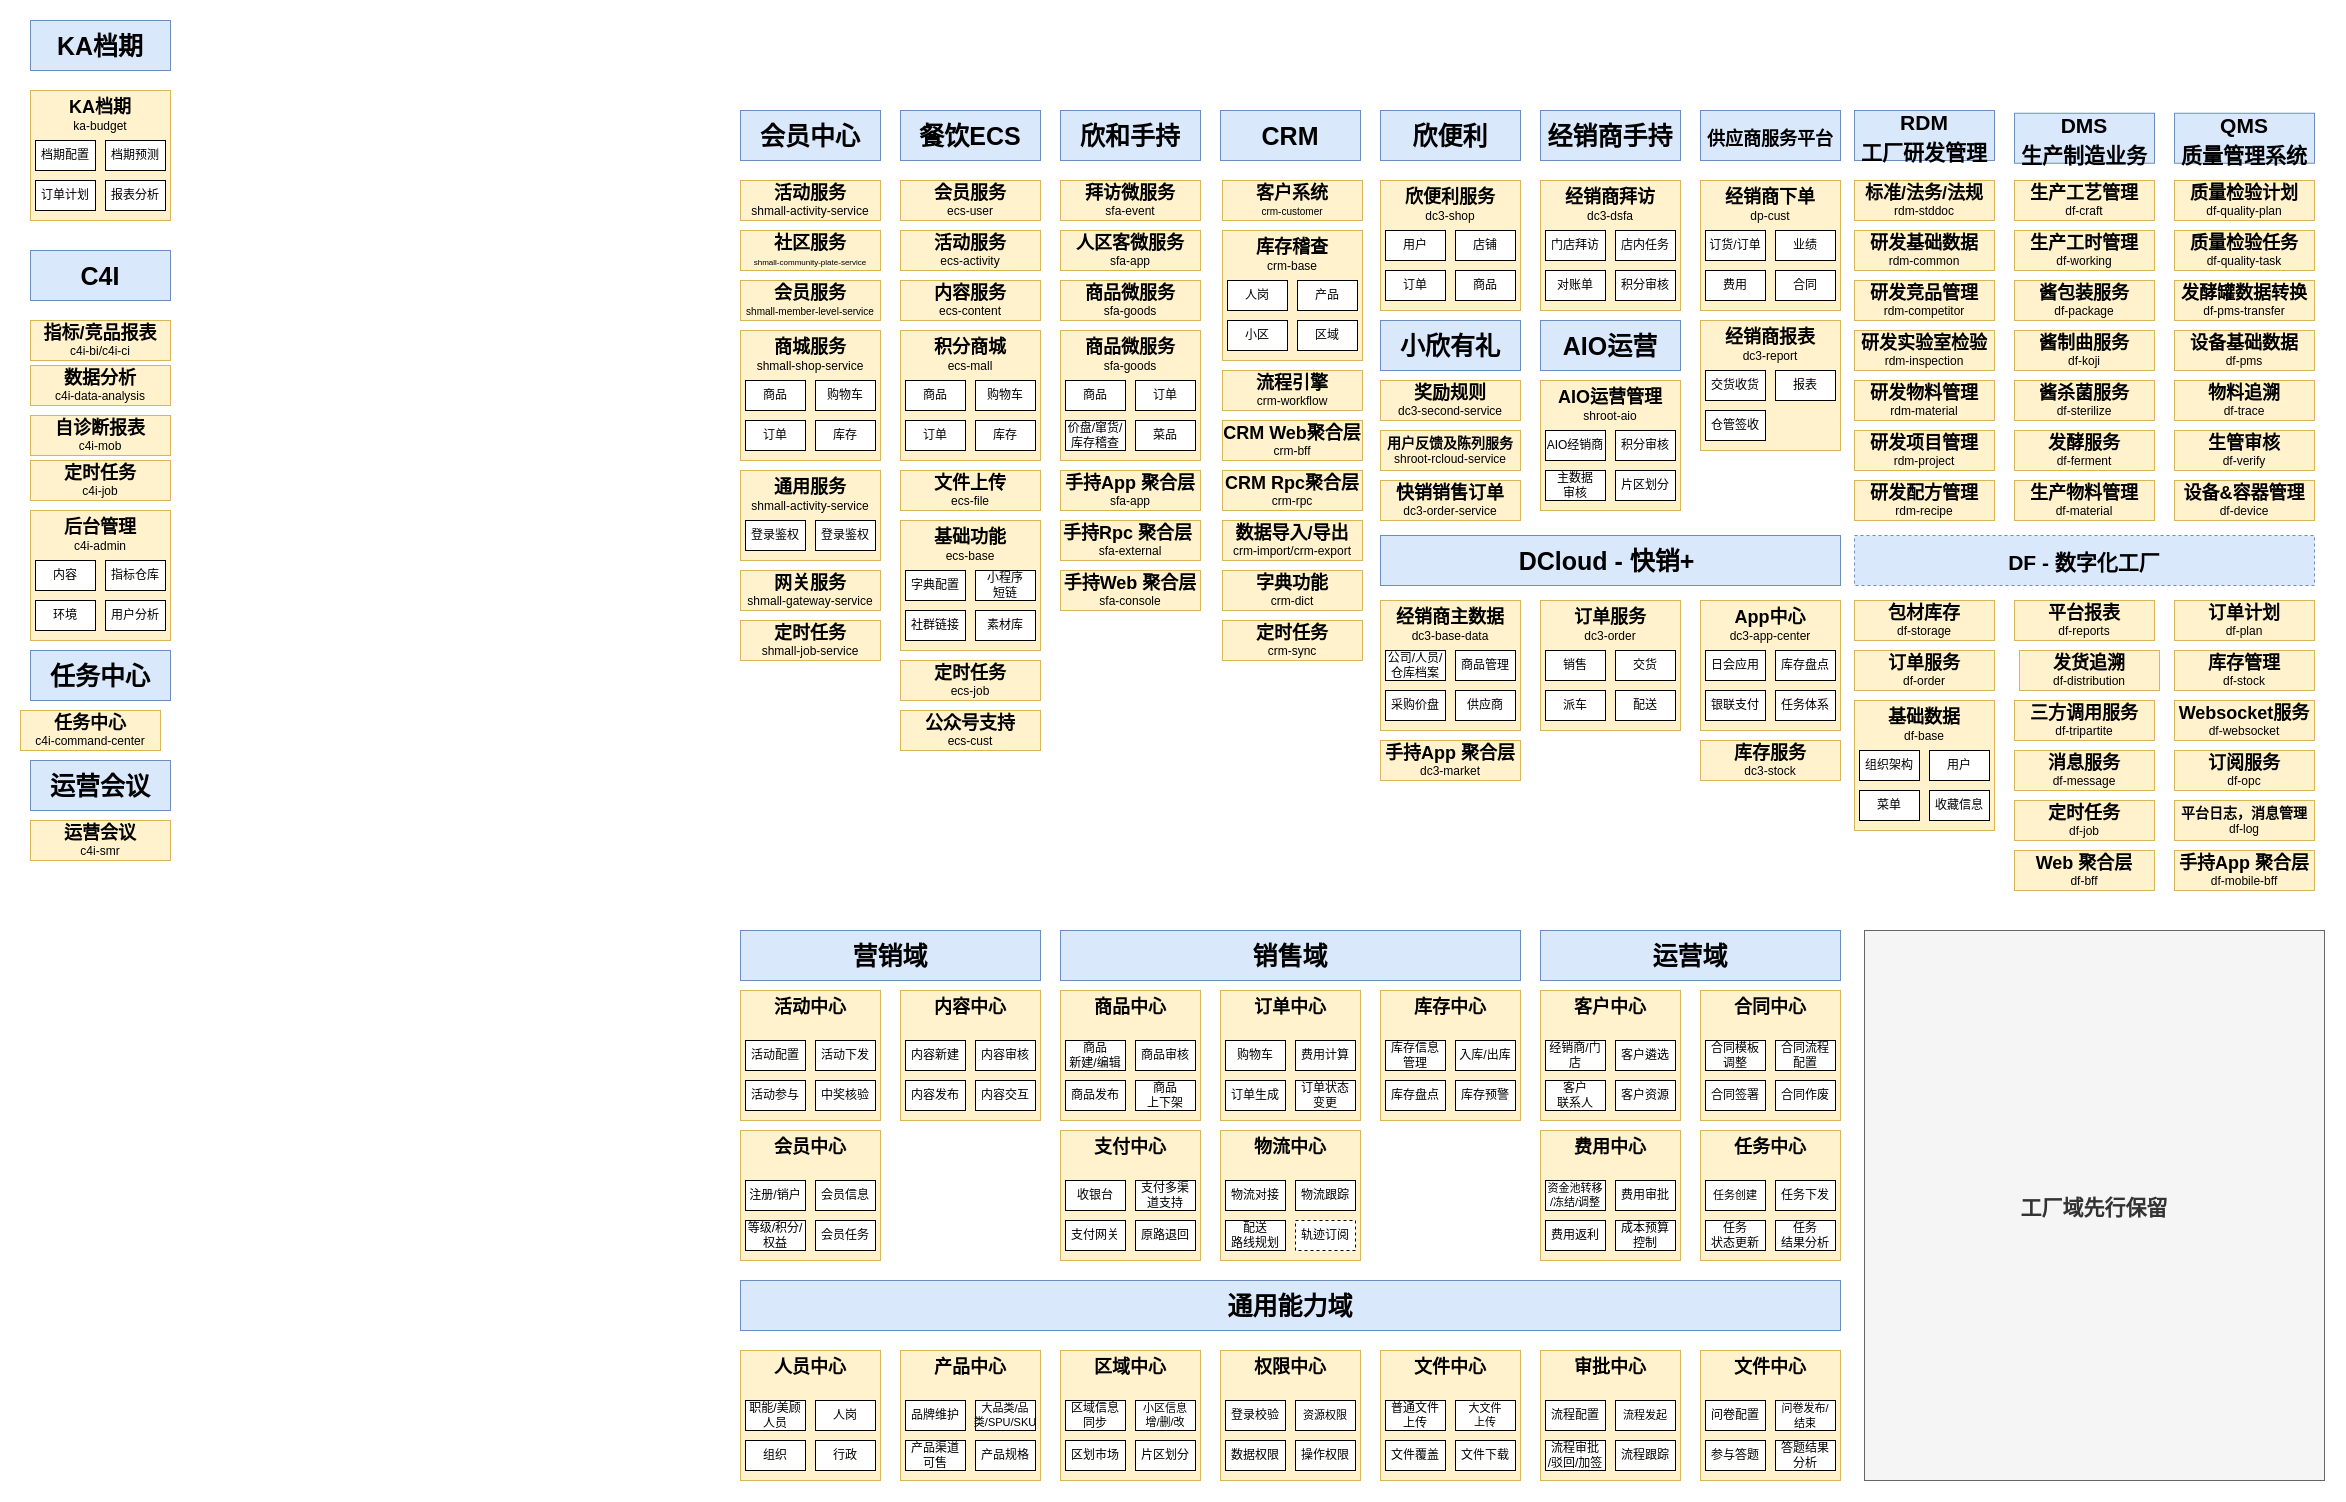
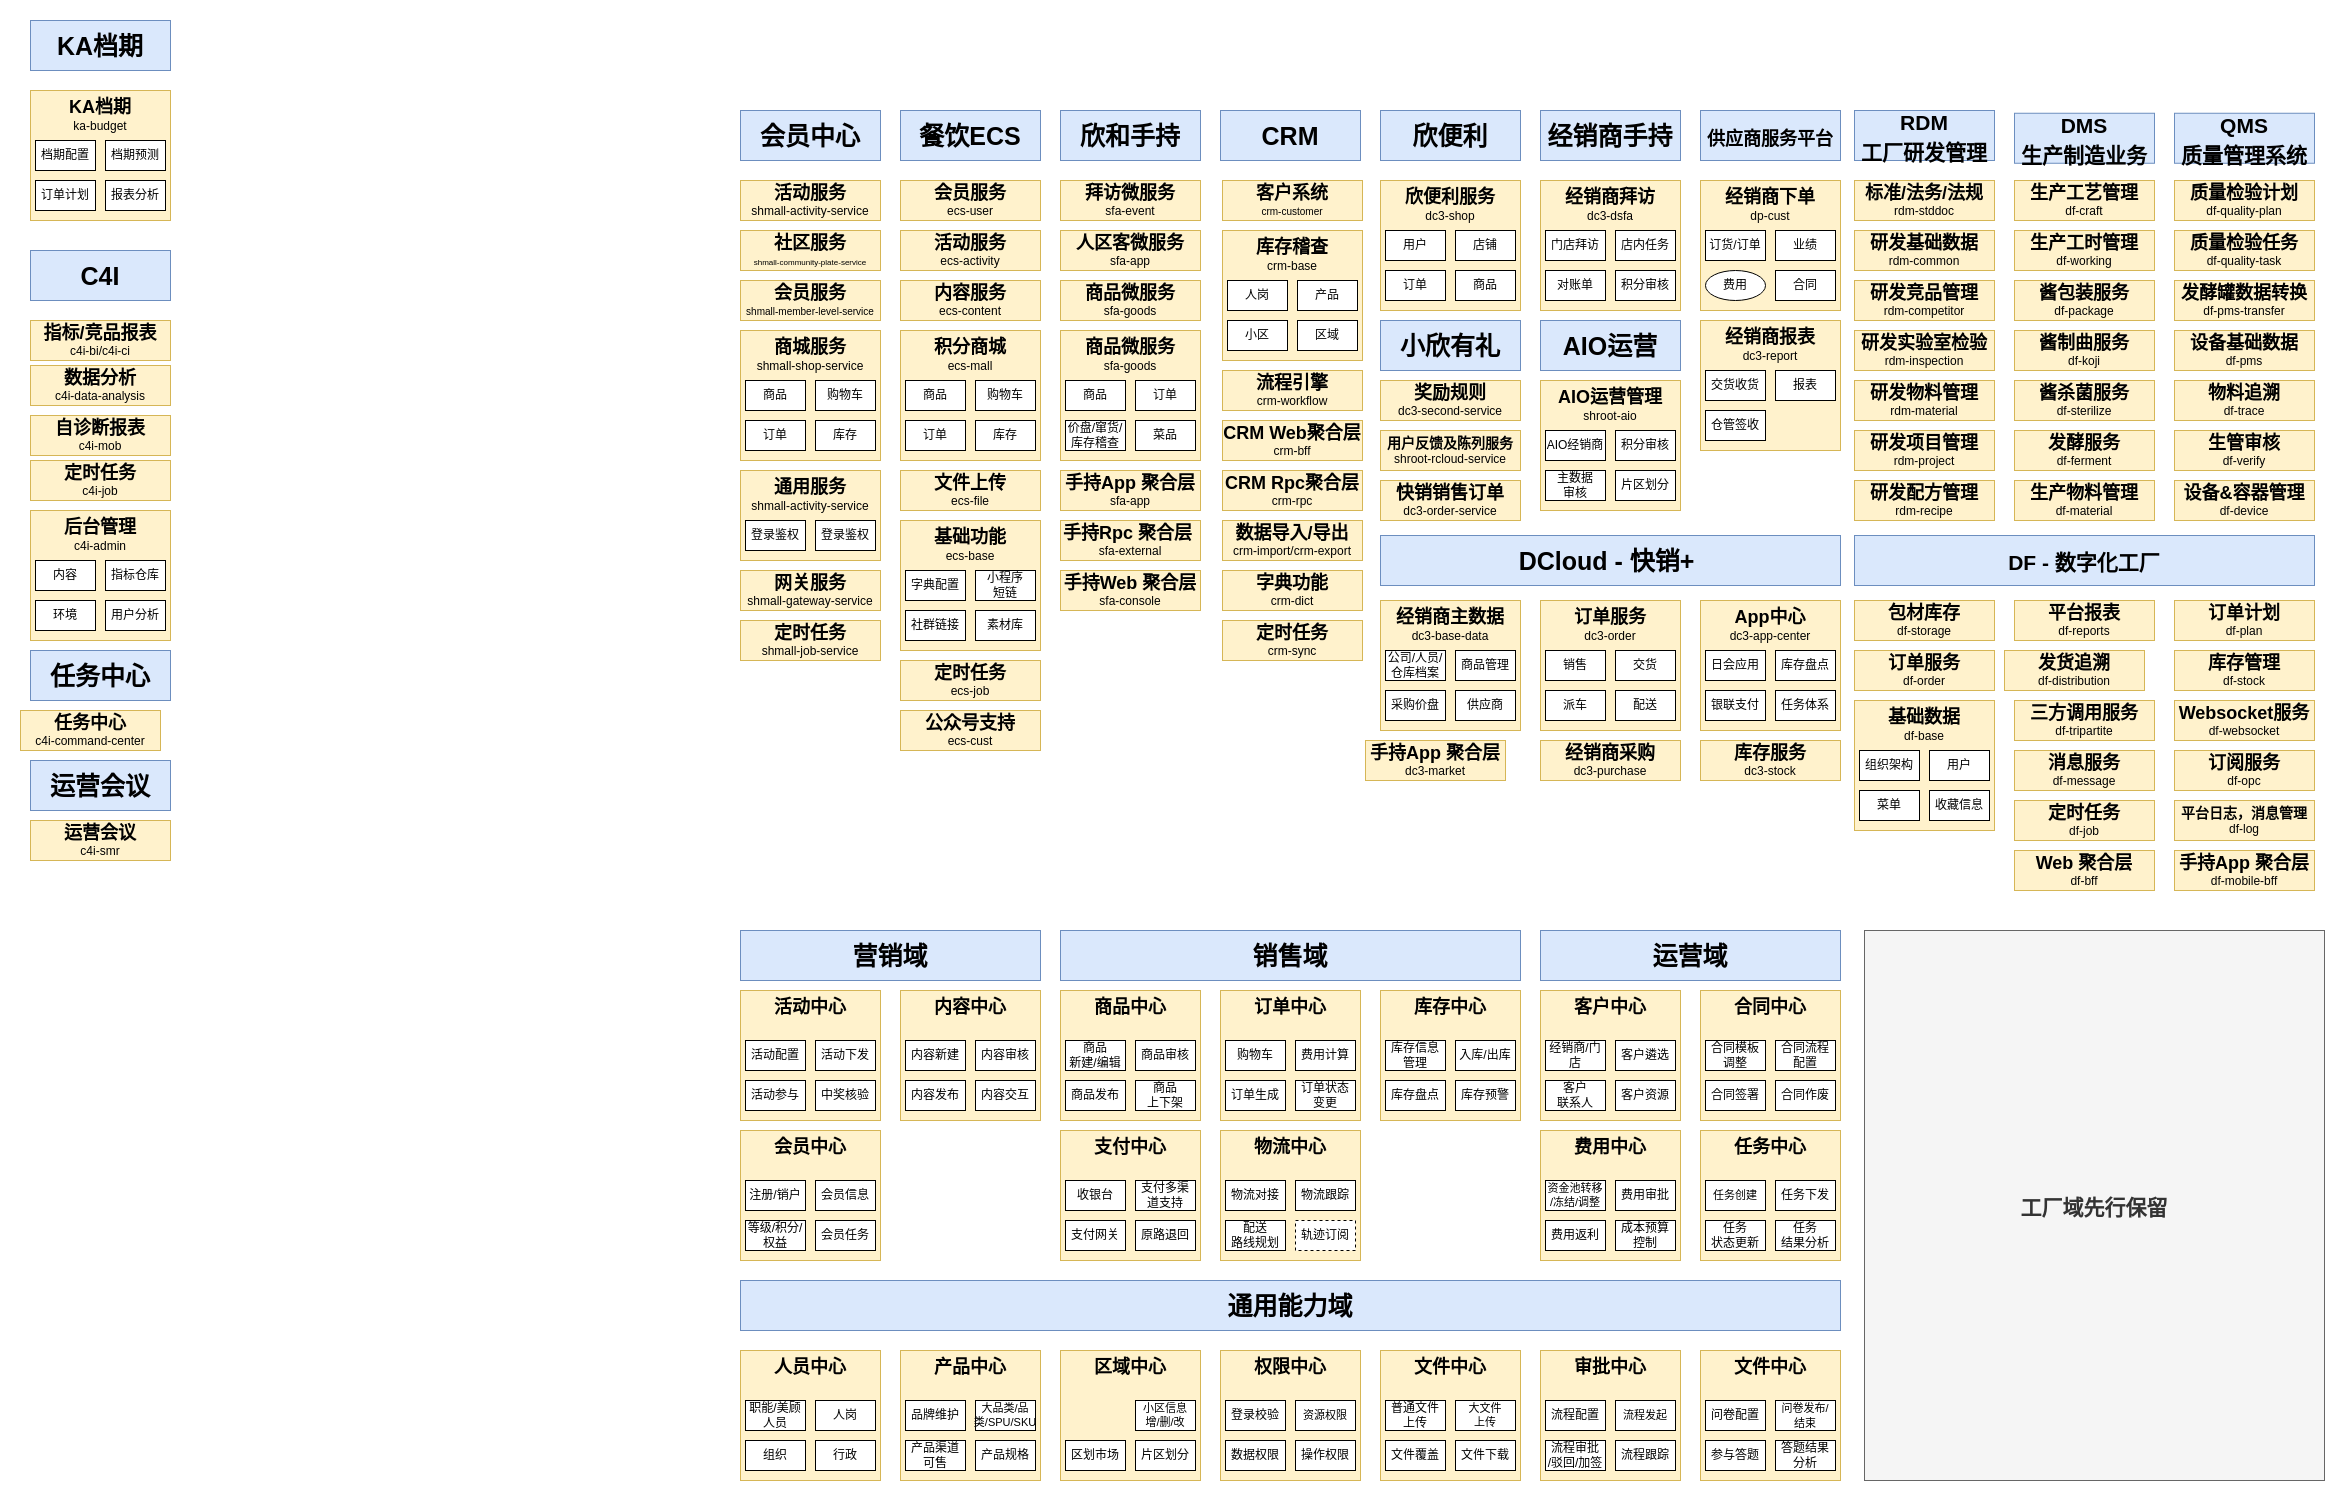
node "费用": shape rectangle -> ellipse
node "DF - 数字化工厂": style dashed -> solid
node "发货追溯 df-distribution": moved (2090, 671) -> (2075, 671)
node "手持App 聚合层 dc3-market": moved (1451, 761) -> (1436, 761)
node "经销商采购 dc3-purchase": added
node "区域信息同步": removed
